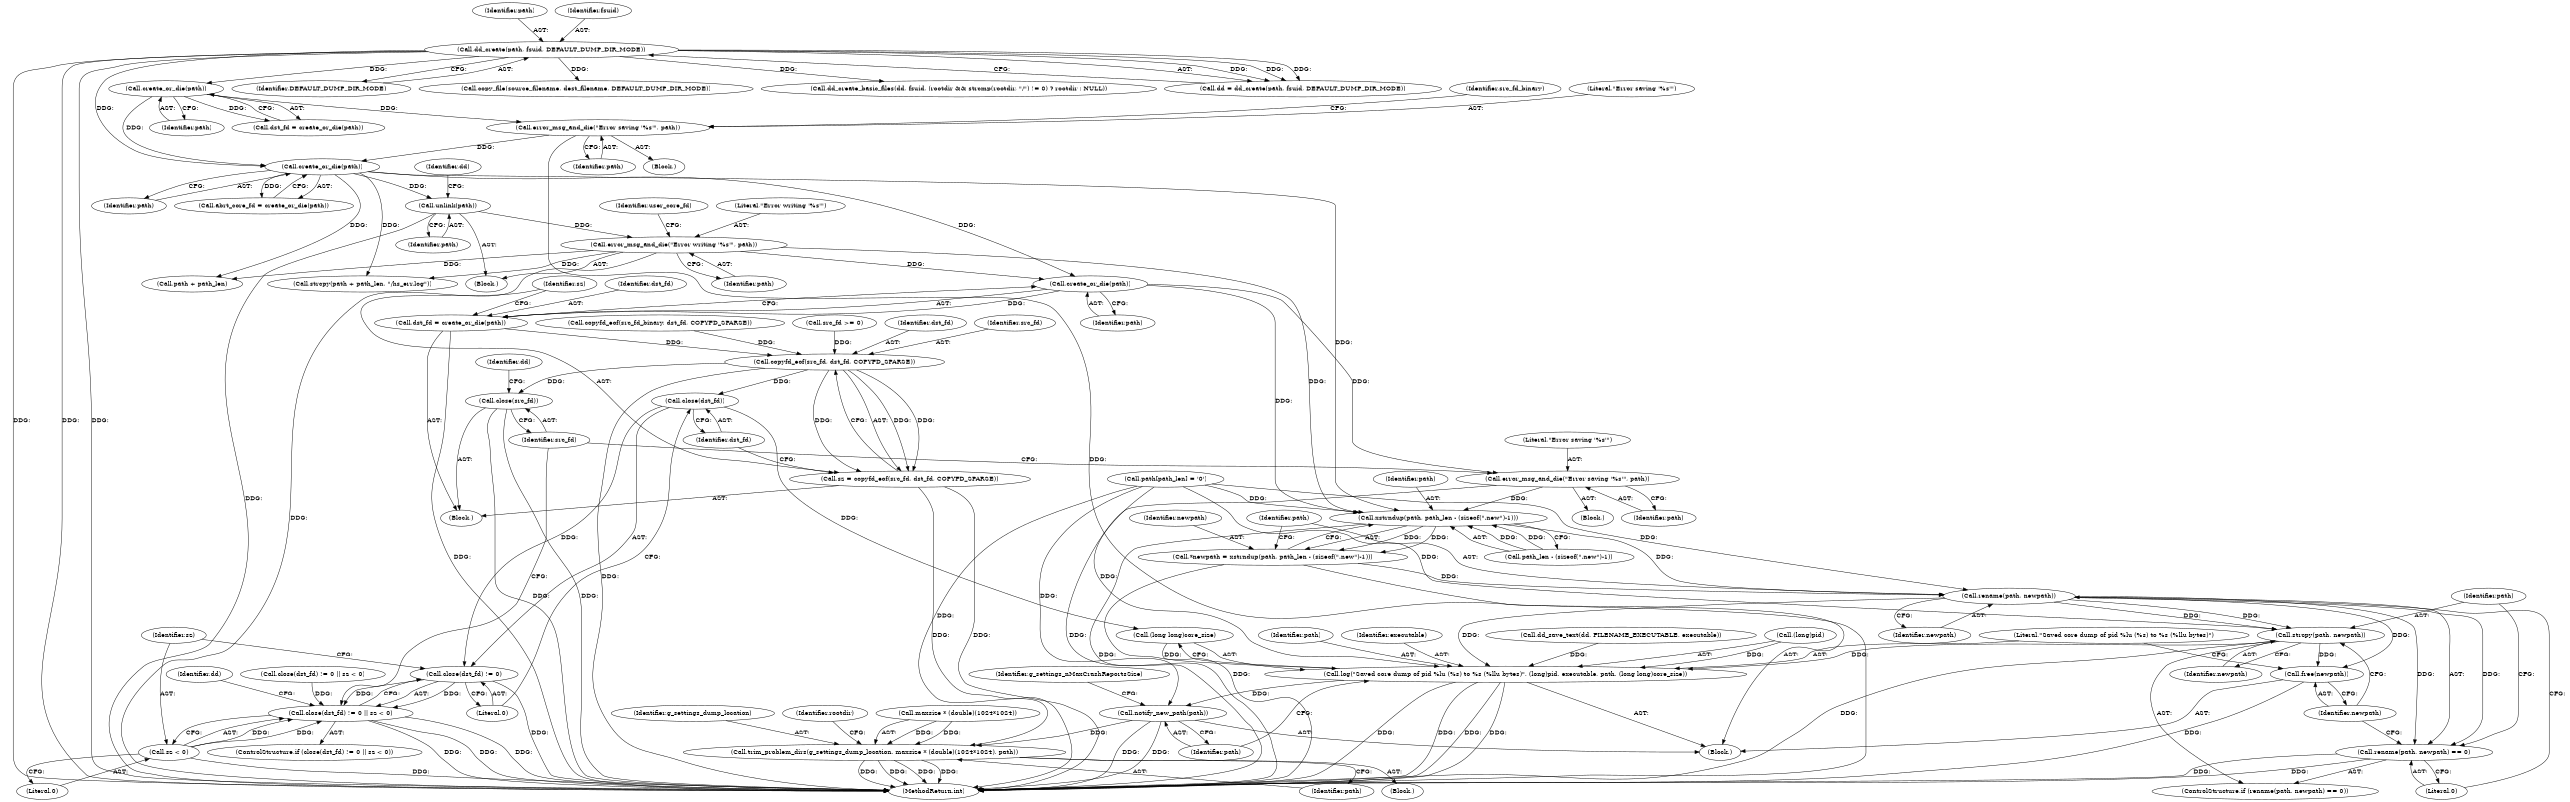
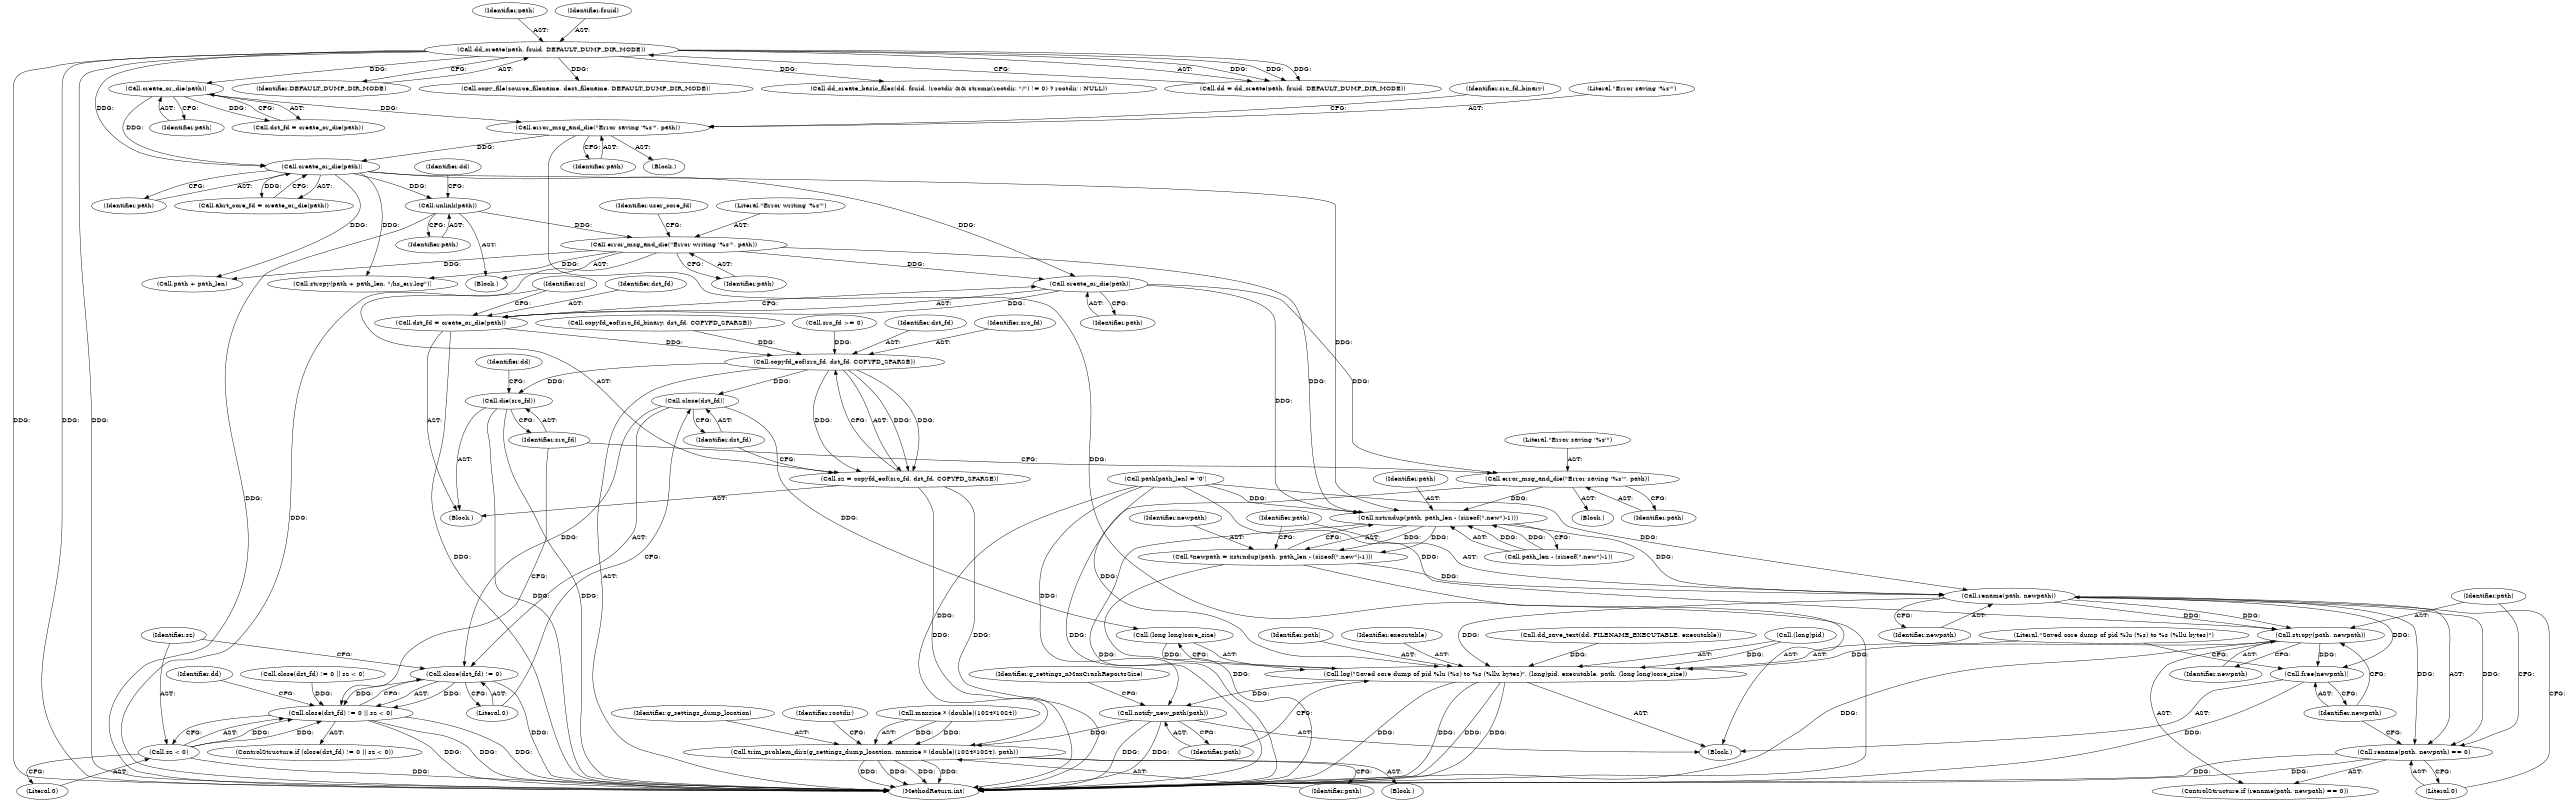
node "(Call,close(src_fd))": label "(Call,close(src_fd))" -> "(Call,die(src_fd))"
edge "(Call,copyfd_eof(src_fd, dst_fd, COPYFD_SPARSE))" -> "(MethodReturn,int)": label "DDG: " -> "AST: "
